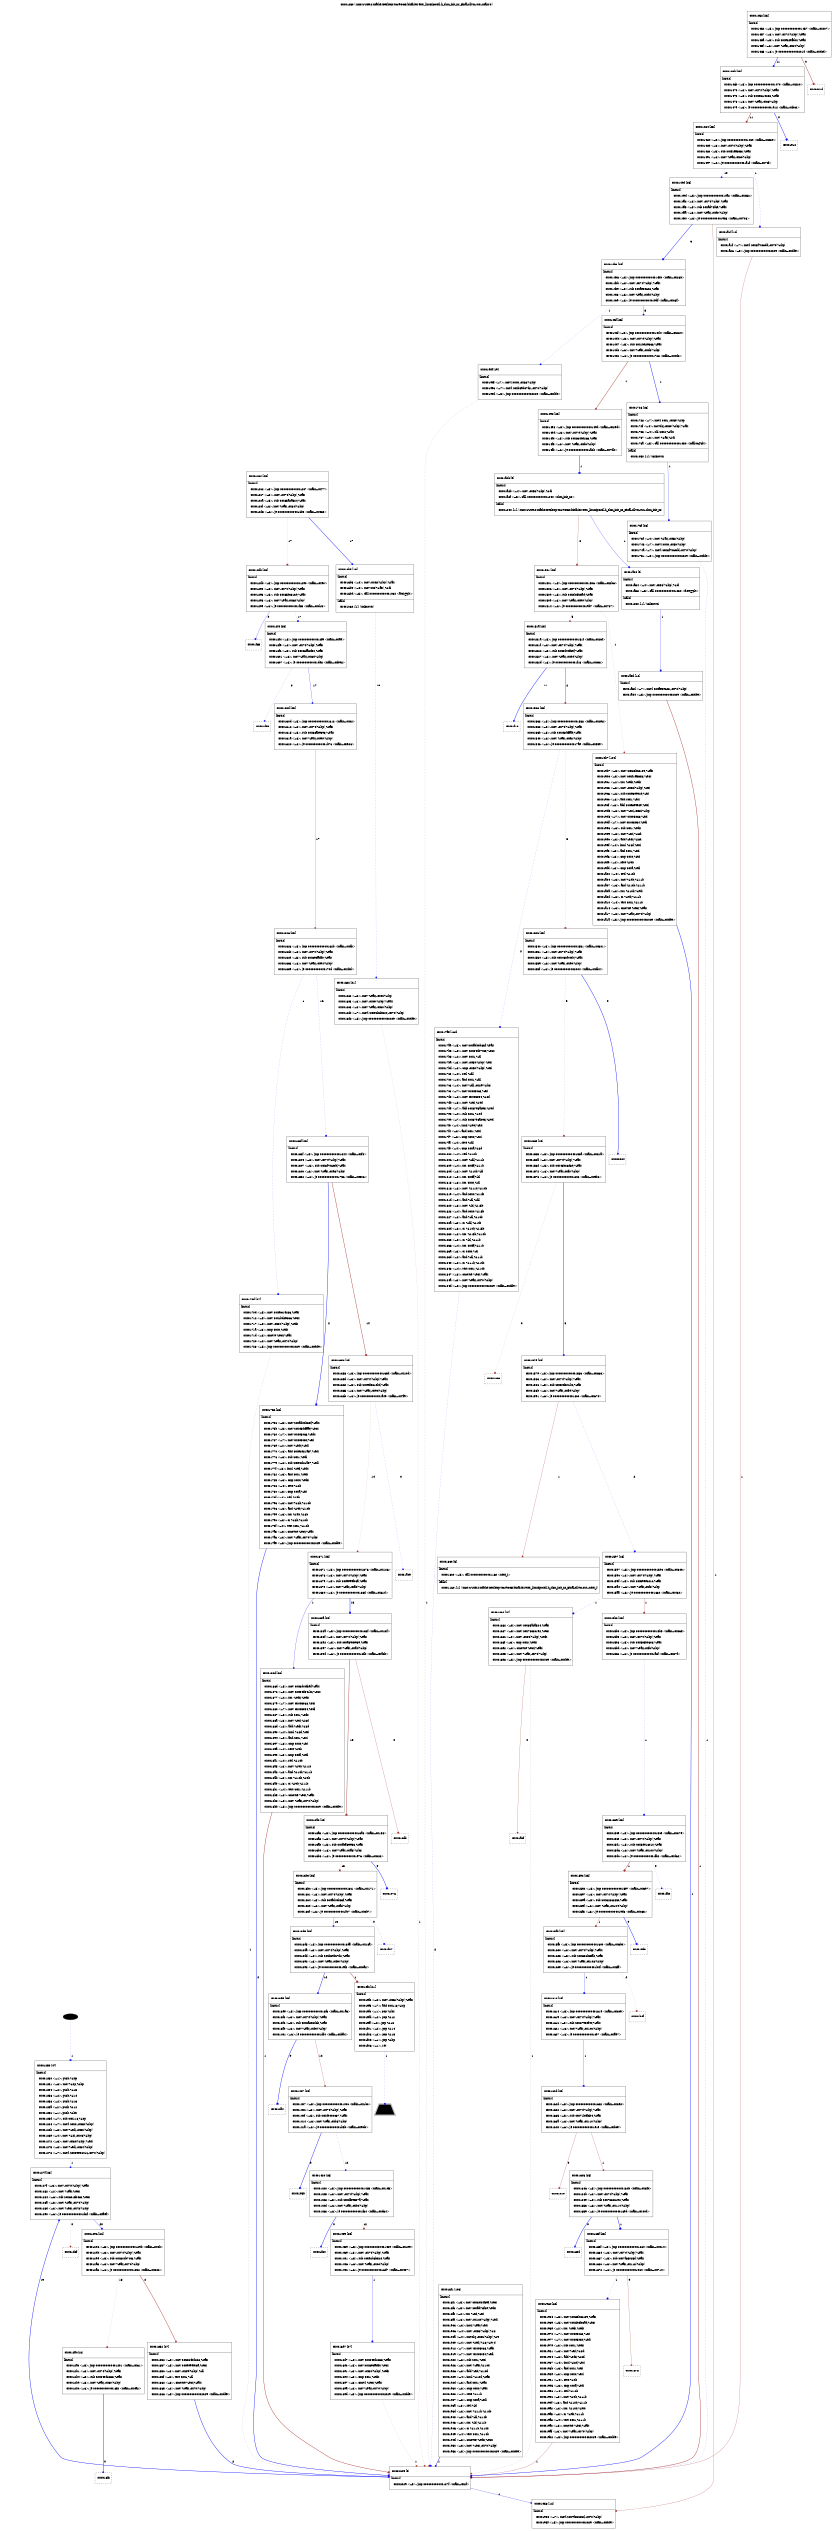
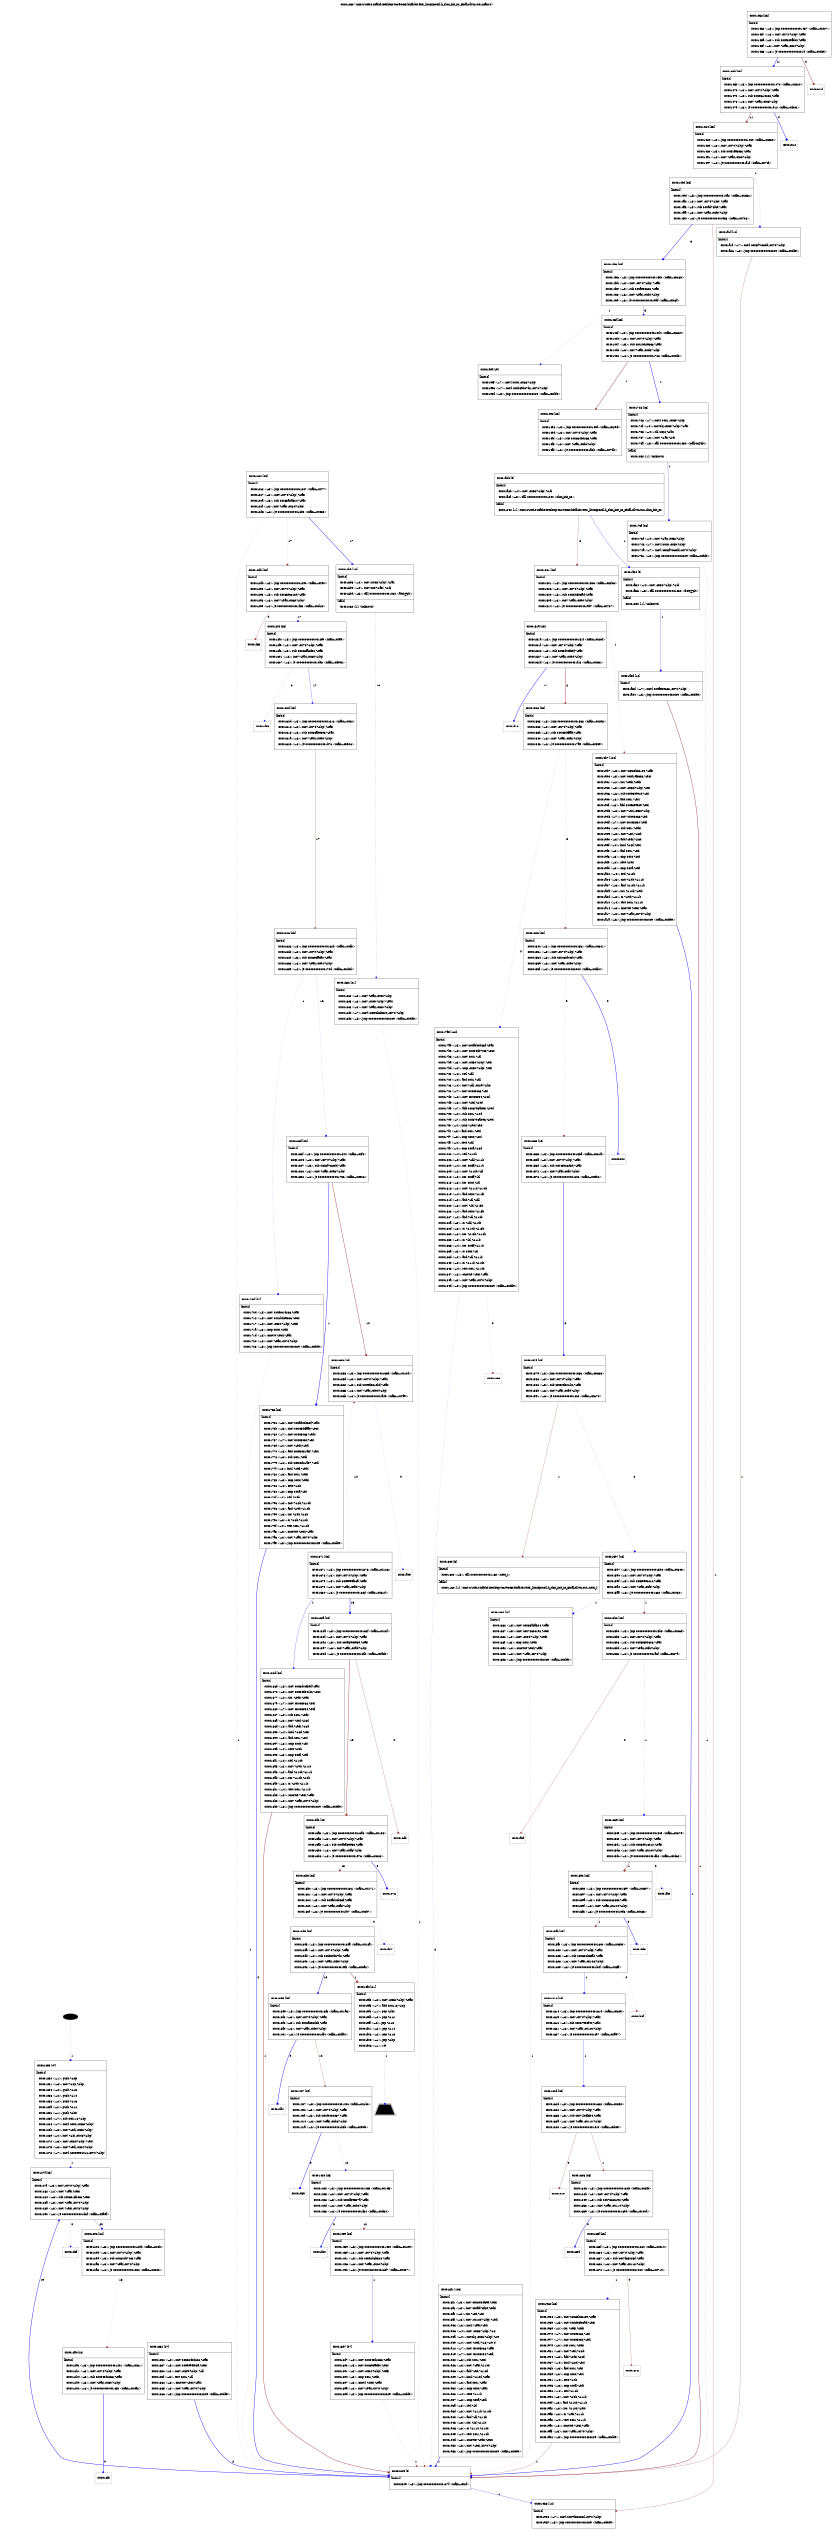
edge "0x401484 [25]" -> "0x40149d [25]": removed, label "10"
edge "0x4014e8 [25]" -> "0x401a2b [9]": removed, label "1"
edge "0x401501 [25]" -> "0x40151a [25]": removed, label "5"
edge "0x4012db [25]" -> "0x401f65": color blue -> brown
edge "0x401565 [25]" -> "0x401c06": now "0x4017ae [164]" -> "0x401c06"
edge "0x40133f [25]" -> "0x401756 [88]": label " 2" -> " 1"
edge "0x401edf [19]" -> "0x402029 [5]": now "0x4012c2 [25]" -> "0x402029 [5]"
edge "0x401358 [25]" -> "0x401371 [25]": reversed
edge "0x401682 [27]" -> "0x401acf": now "0x4015b0 [25]" -> "0x401acf"
edge "0x4013bc [25]" -> "0x4013d5 [25]": removed, label "13"
edge "0x401646 [25]" -> "0x40165f [25]": removed, label "1"
edge "0x40127f [23]" -> "0x401d3f": color brown -> blue
edge "0x401296 [22]" -> "0x401852 [27]": removed, label "2"
